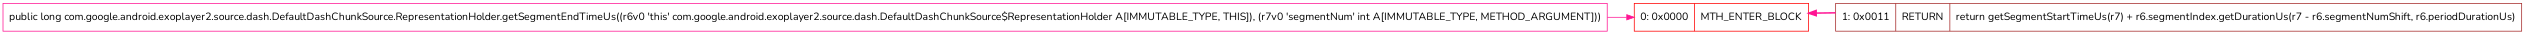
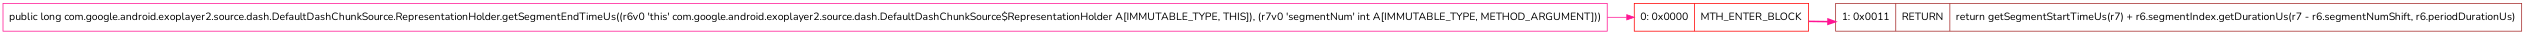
edge "1: 0x0011" -> "0: 0x0000": reversed
